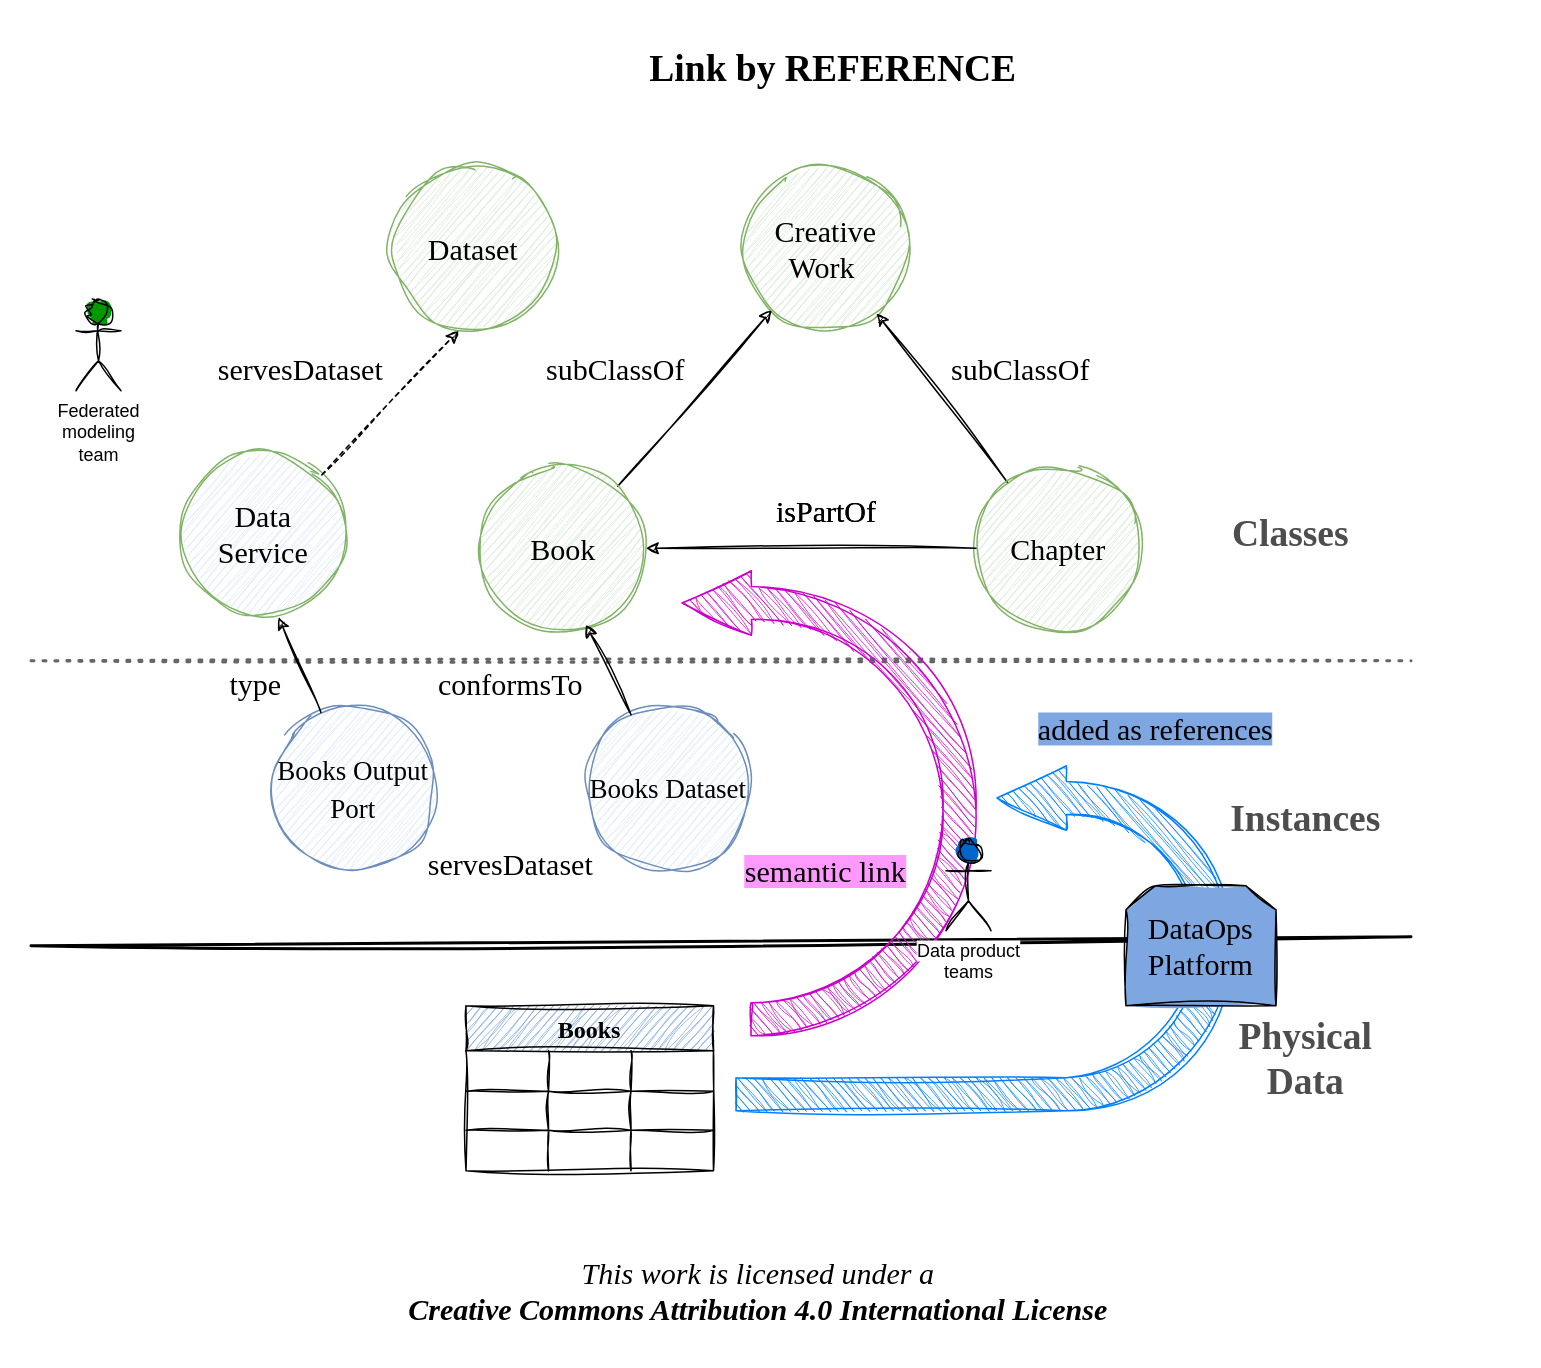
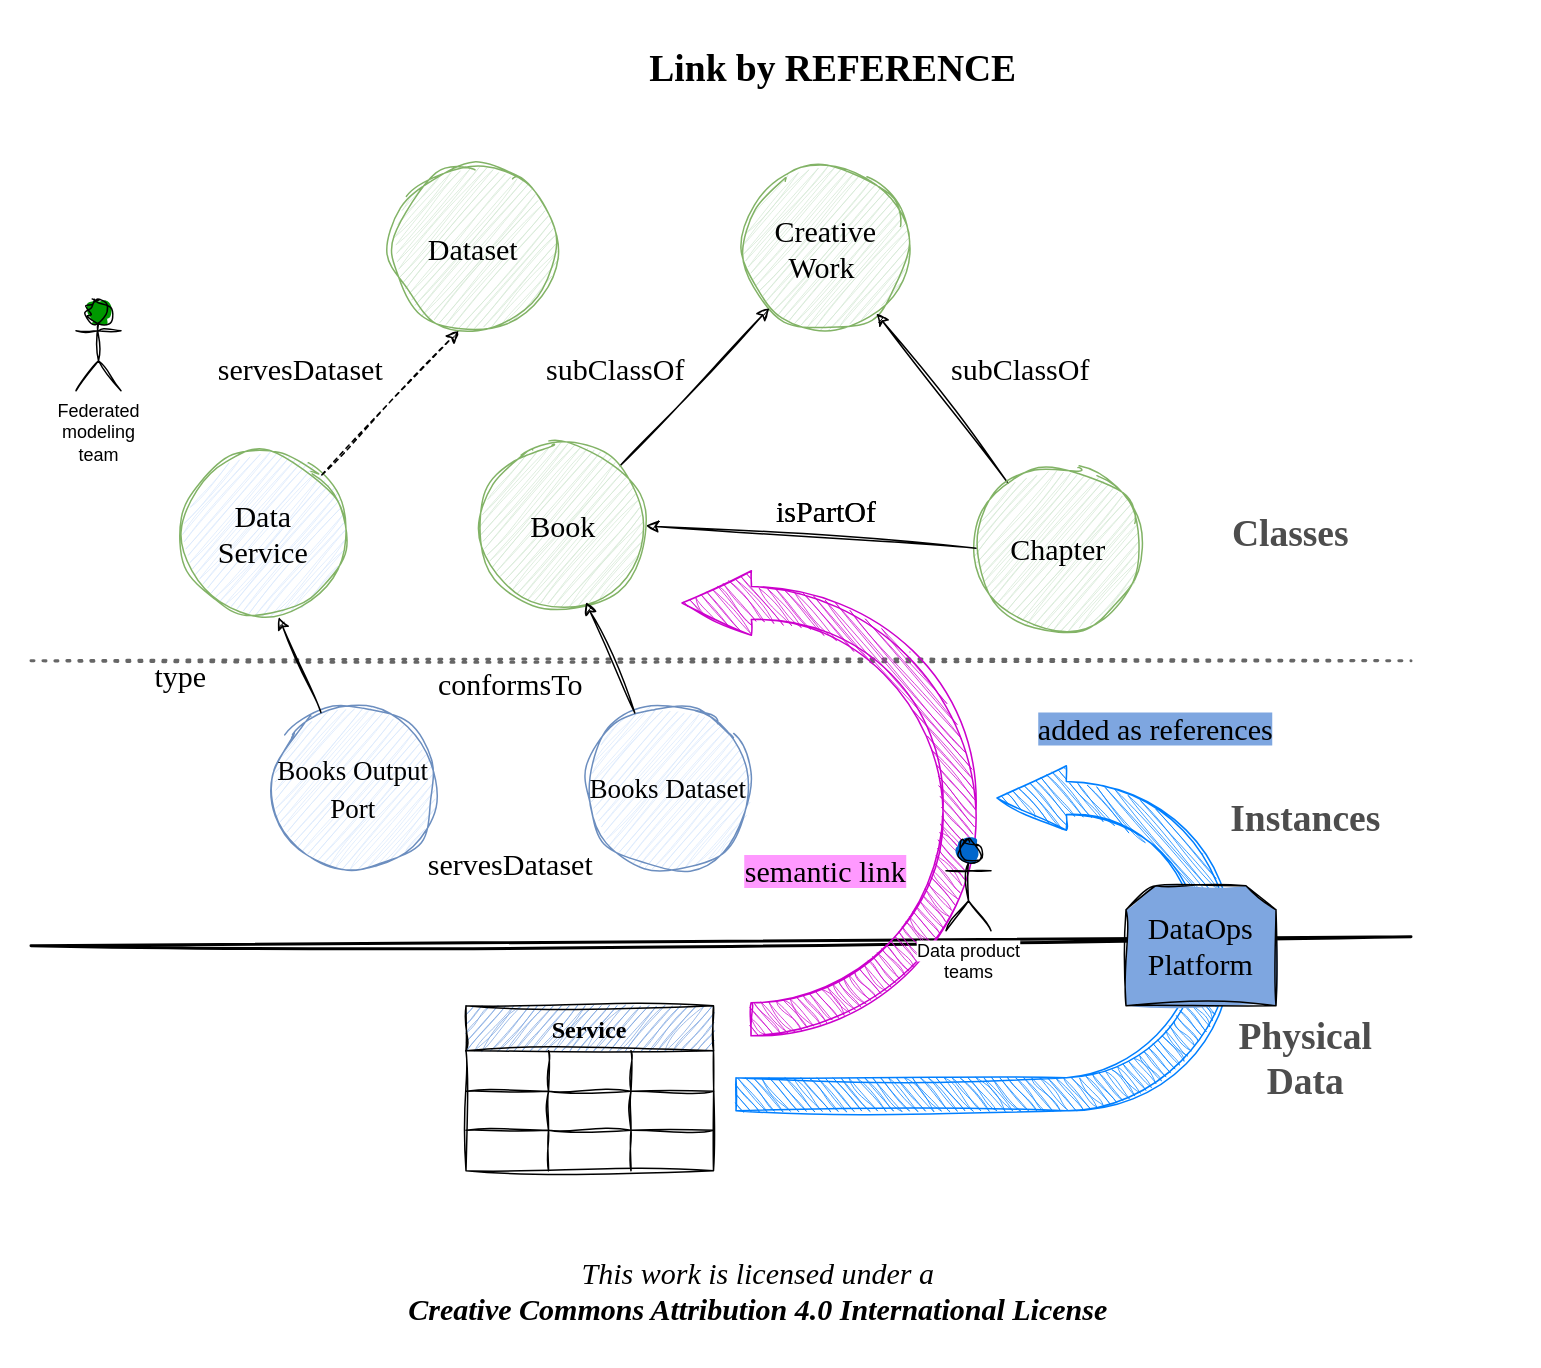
node "Book": moved (563, 548) -> (563, 526)
node "type": moved (256, 683) -> (181, 676)
node "Books": label "Books" -> "Service"
